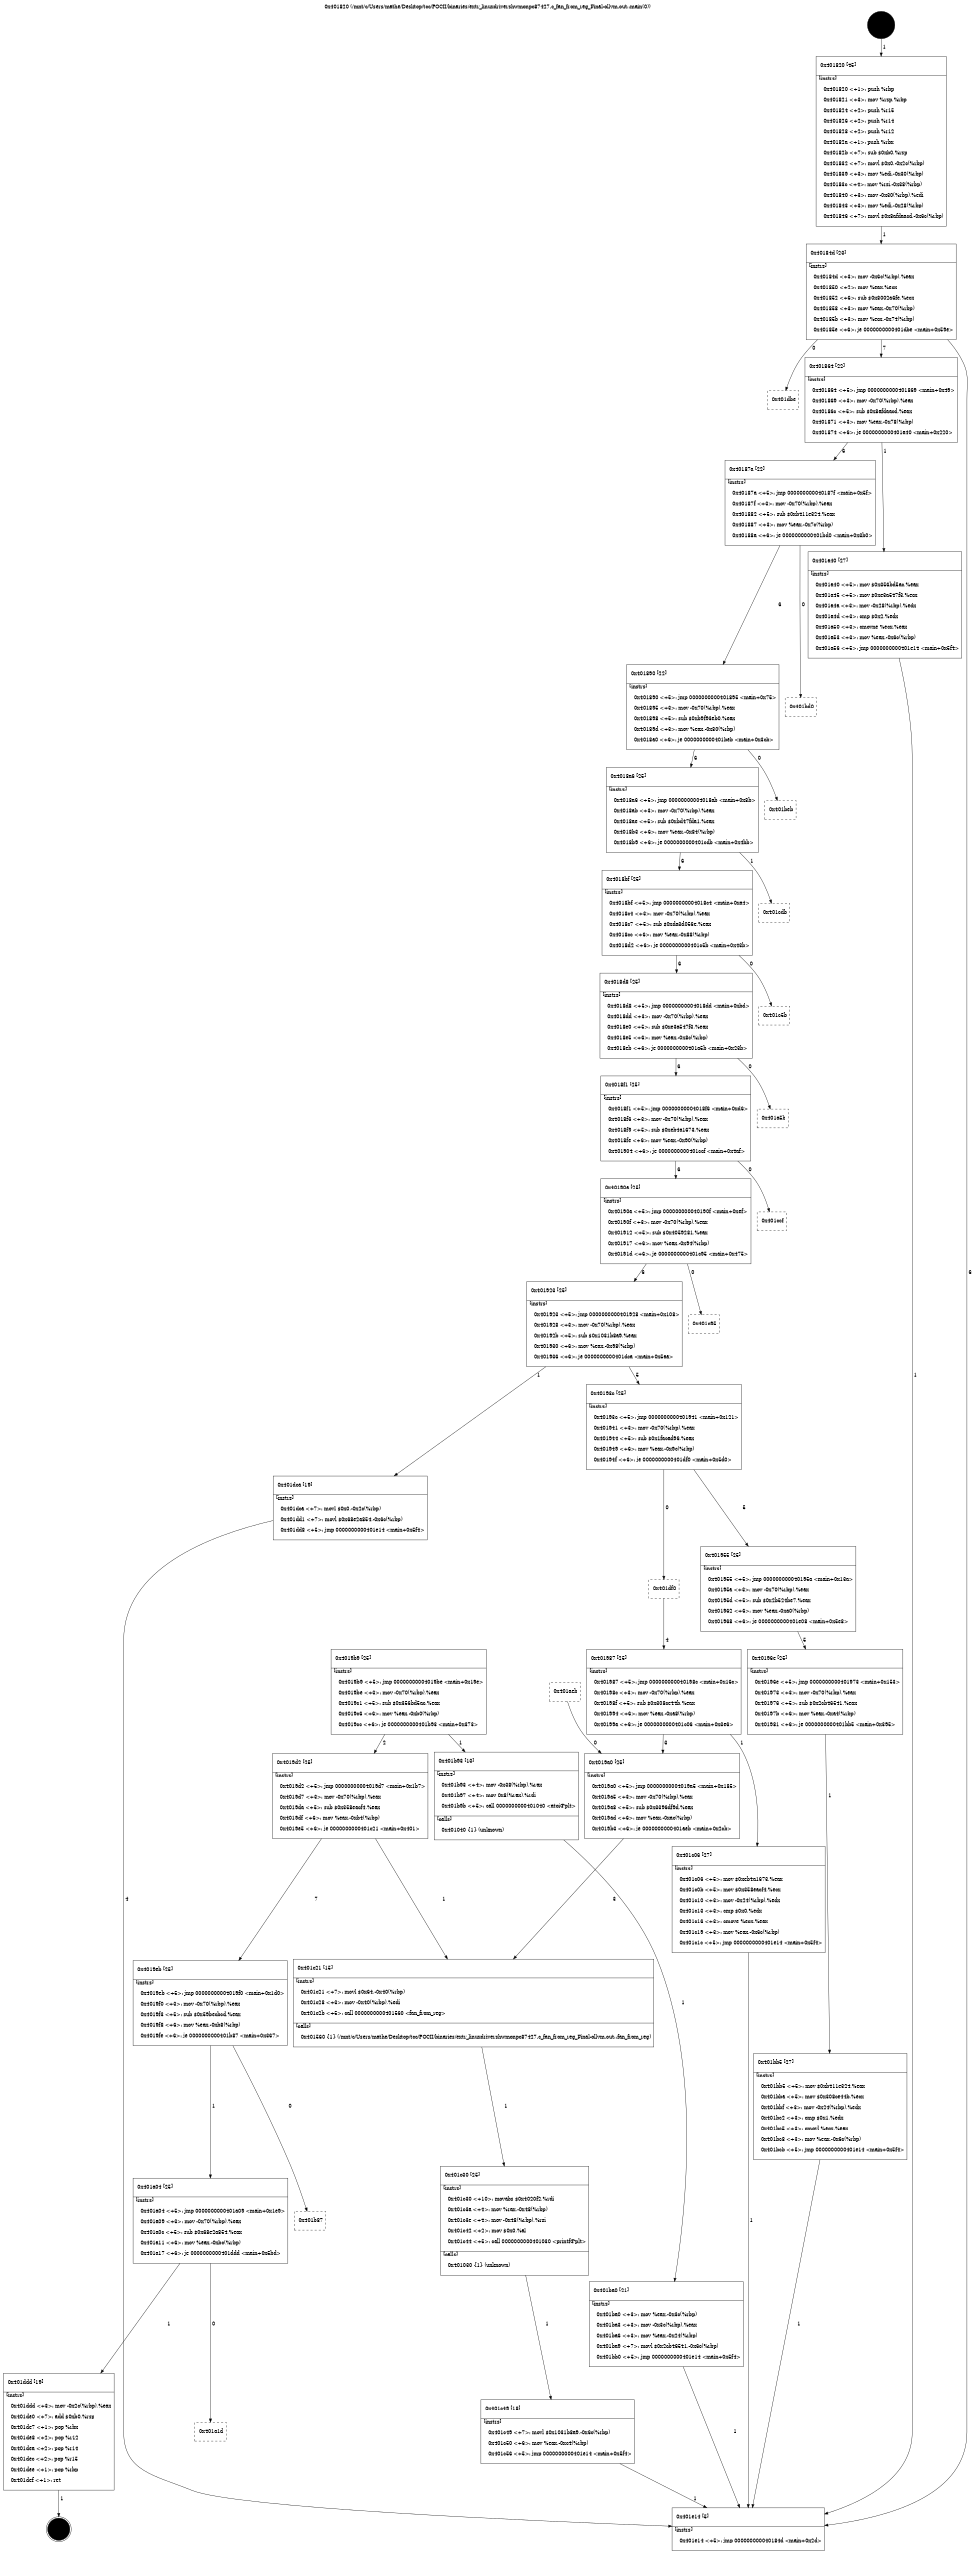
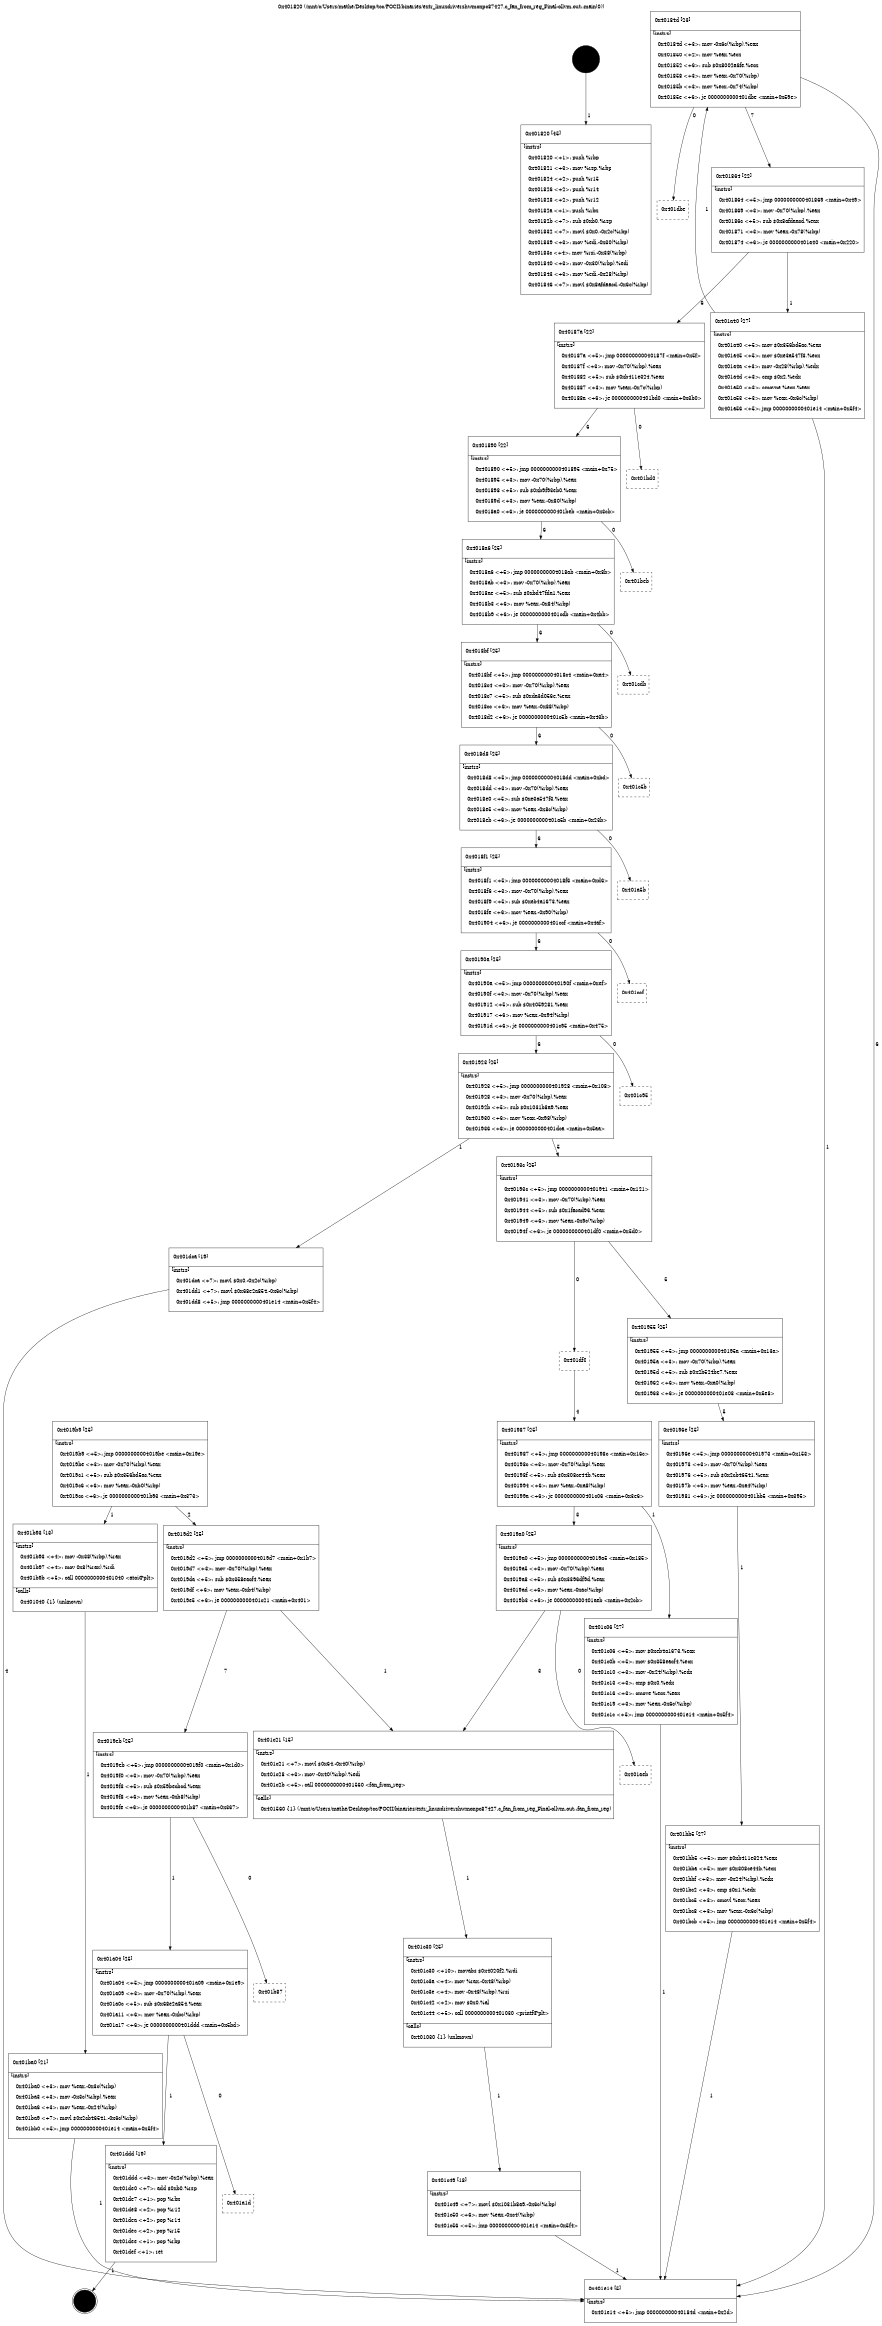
edge "0x401820 [45]" -> "0x40184d [23]": now "0x401a40 [27]" -> "0x40184d [23]"
edge "0x4018a6 [25]" -> "0x401cdb": label " 1" -> " 0"
edge "0x401aeb" -> "0x4019a0 [25]": reversed
